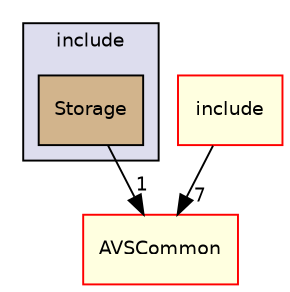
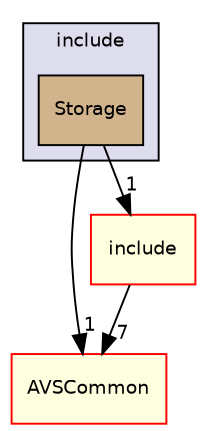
edge "Storage" -> "include": added
